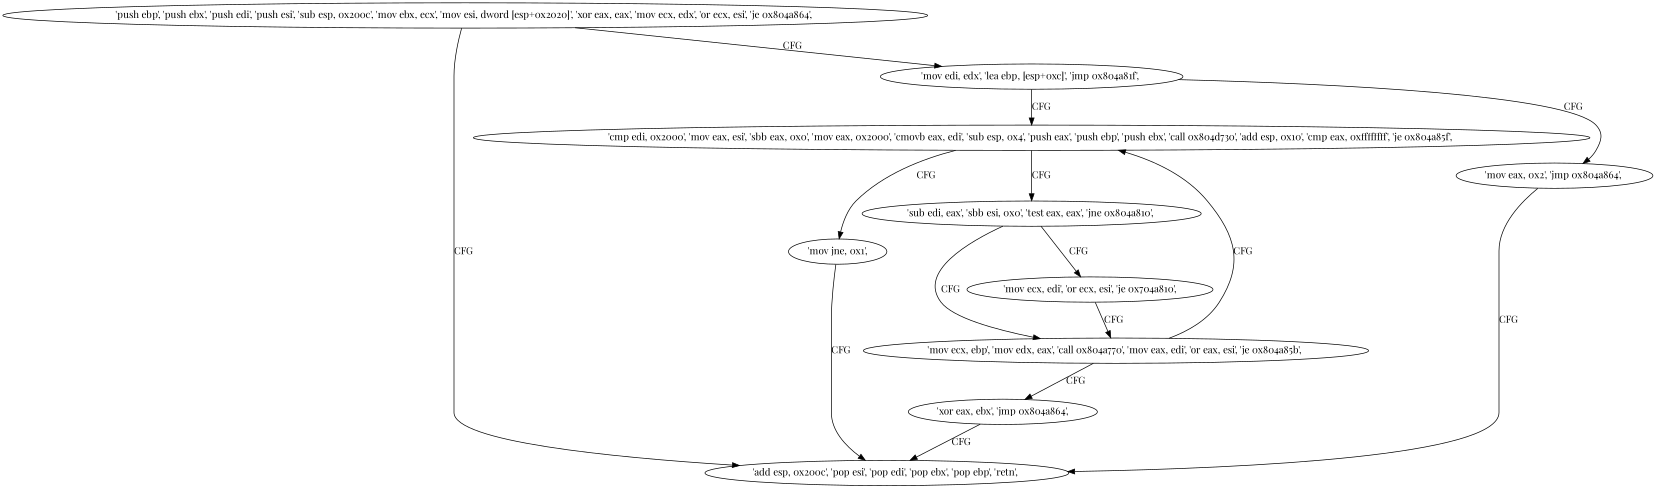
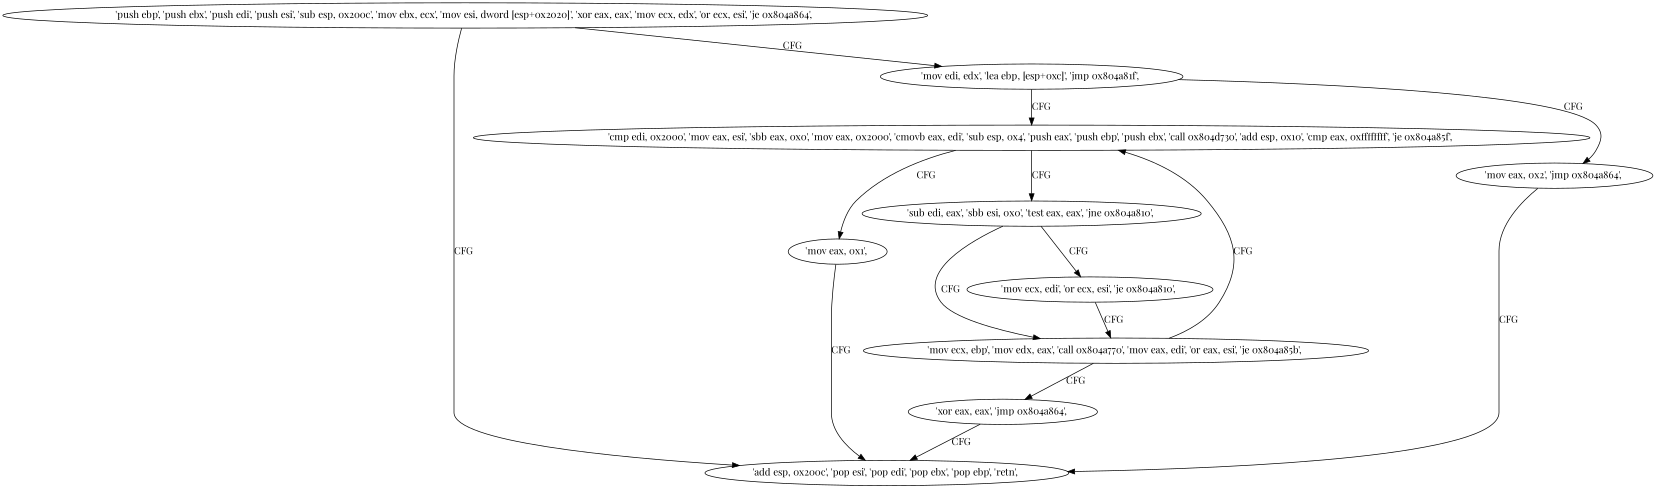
node "'mov jne, 0x1',": label "'mov jne, 0x1'," -> "'mov eax, 0x1',"
node "'mov ecx, edi', 'or ecx, esi', 'je 0x704a810',": label "'mov ecx, edi', 'or ecx, esi', 'je 0x704a810'," -> "'mov ecx, edi', 'or ecx, esi', 'je 0x804a810',"
node "'xor eax, ebx', 'jmp 0x804a864',": label "'xor eax, ebx', 'jmp 0x804a864'," -> "'xor eax, eax', 'jmp 0x804a864',"
